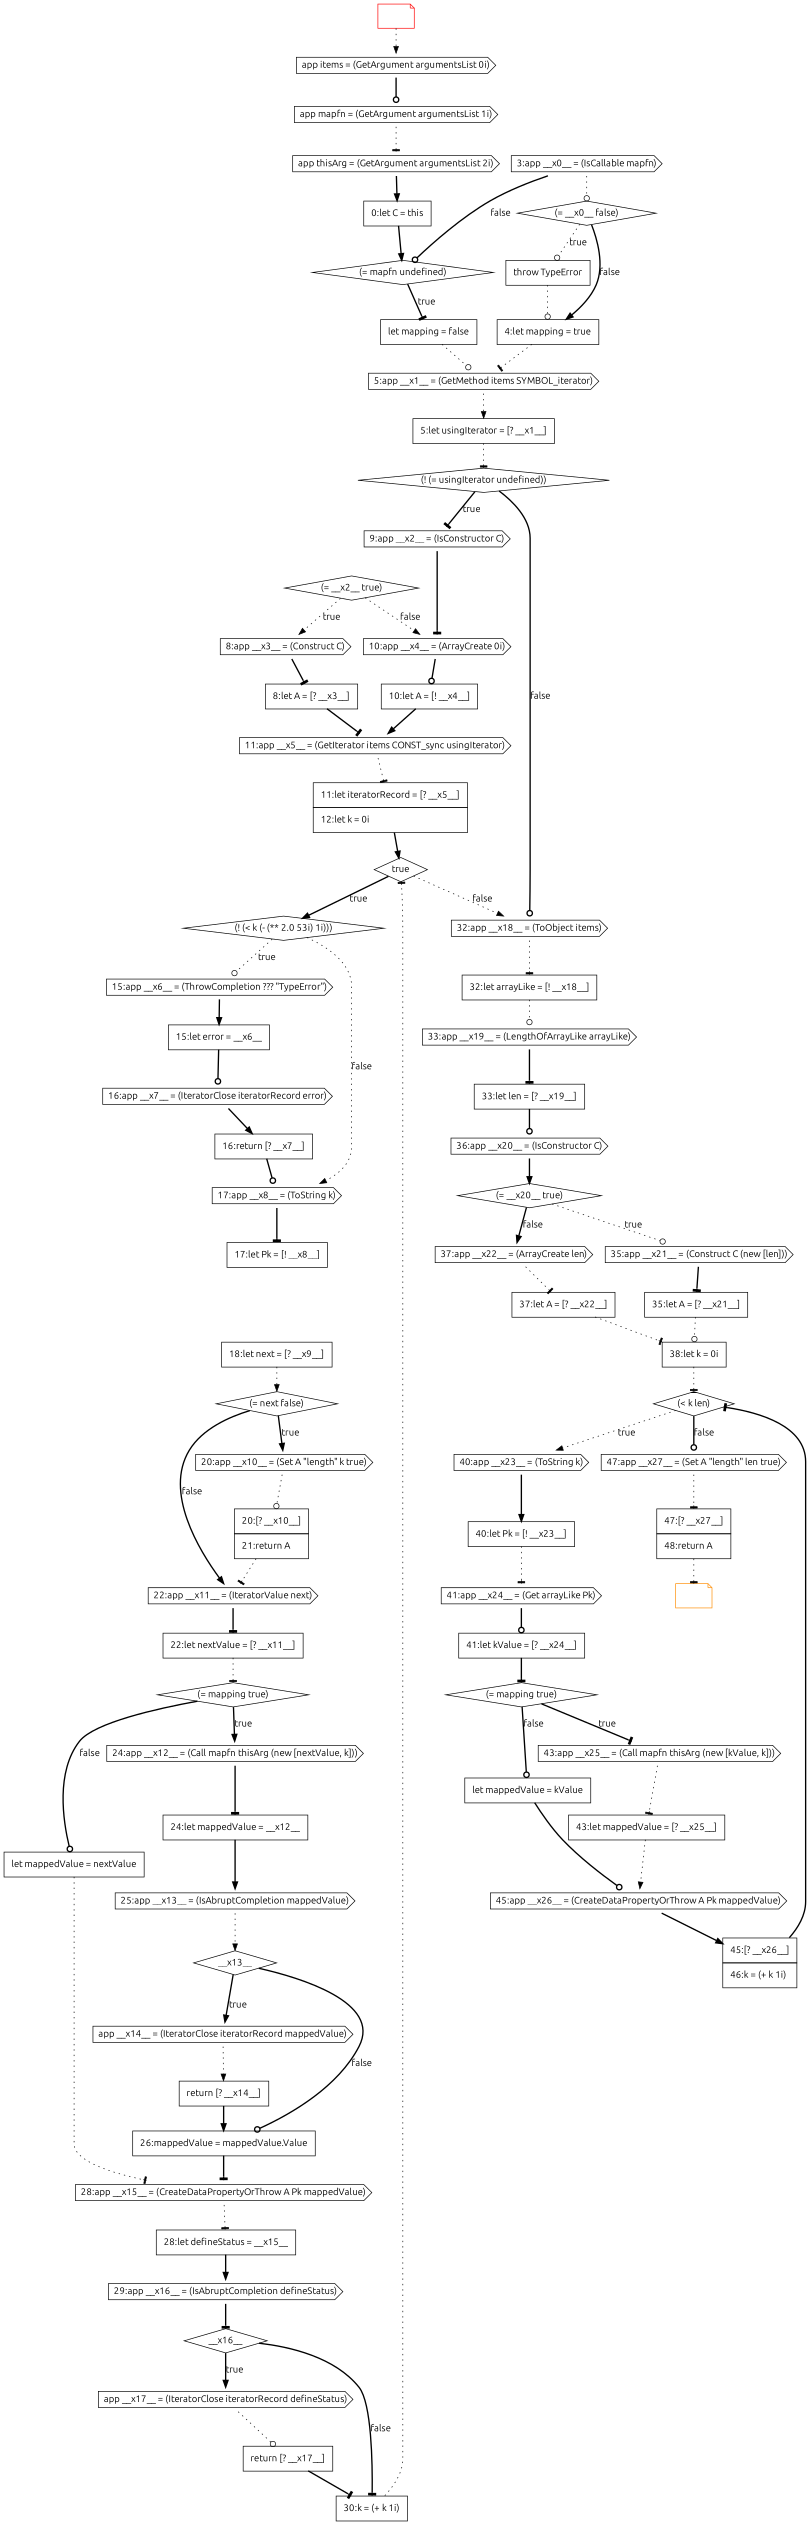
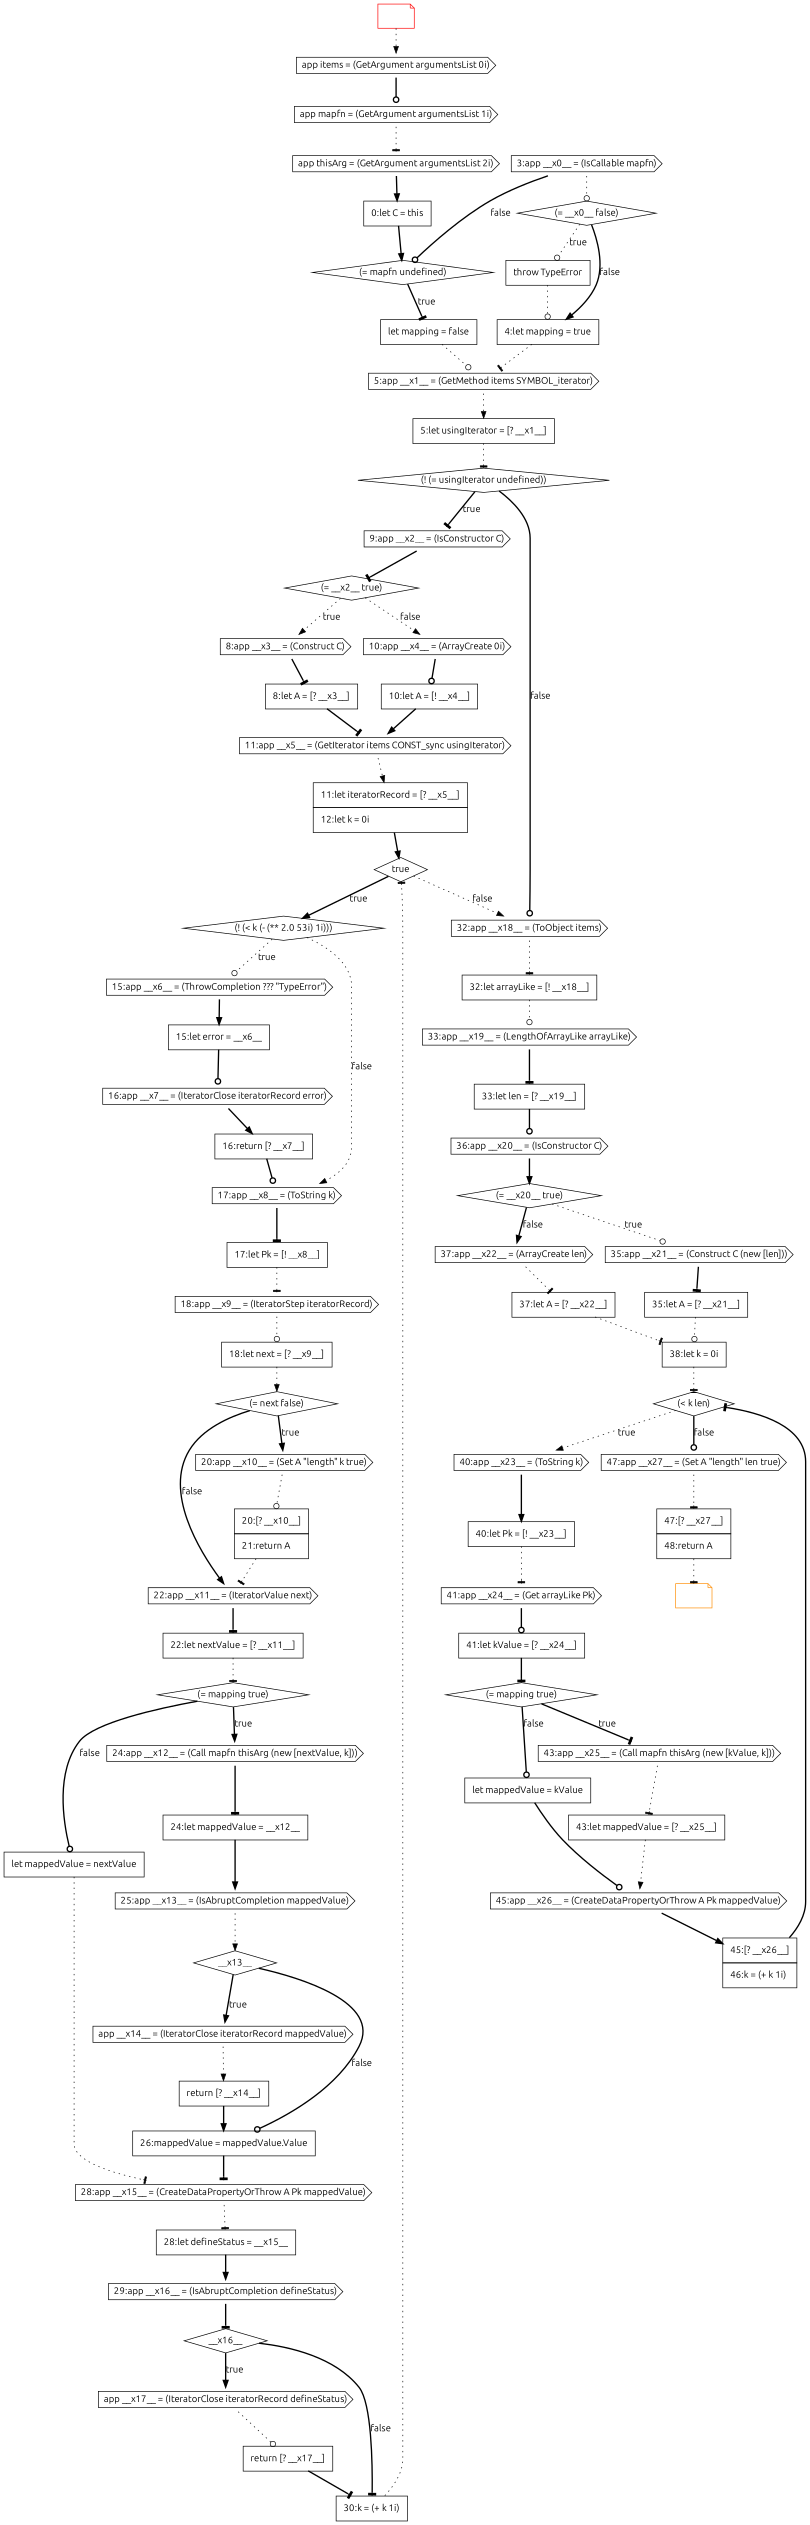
edge "9:app __x2__ = (IsConstructor C)" -> "10:app __x4__ = (ArrayCreate 0i)": now "9:app __x2__ = (IsConstructor C)" -> "(= __x2__ true)"
edge "11:app __x5__ = (GetIterator items CONST_sync usingIterator)" -> "11:let iteratorRecord = [? __x5__]": arrowhead tee -> normal
node "18:app __x9__ = (IteratorStep iteratorRecord)": added
